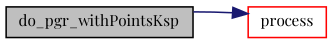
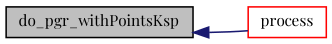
edge "do_pgr_withPointsKsp" -> "process": reversed
